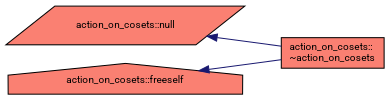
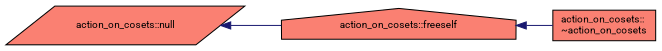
edge "action_on_cosets:: ~action_on_cosets" -> "action_on_cosets::null": now "action_on_cosets::freeself" -> "action_on_cosets::null"
